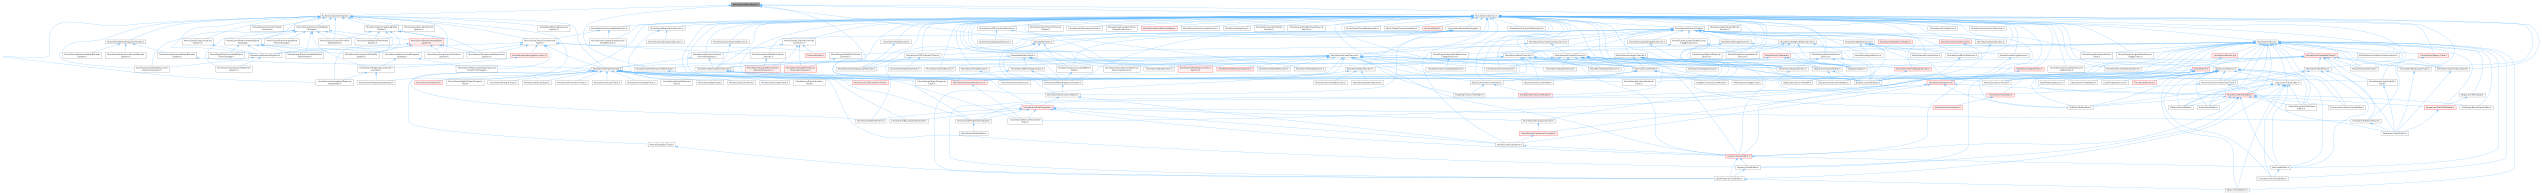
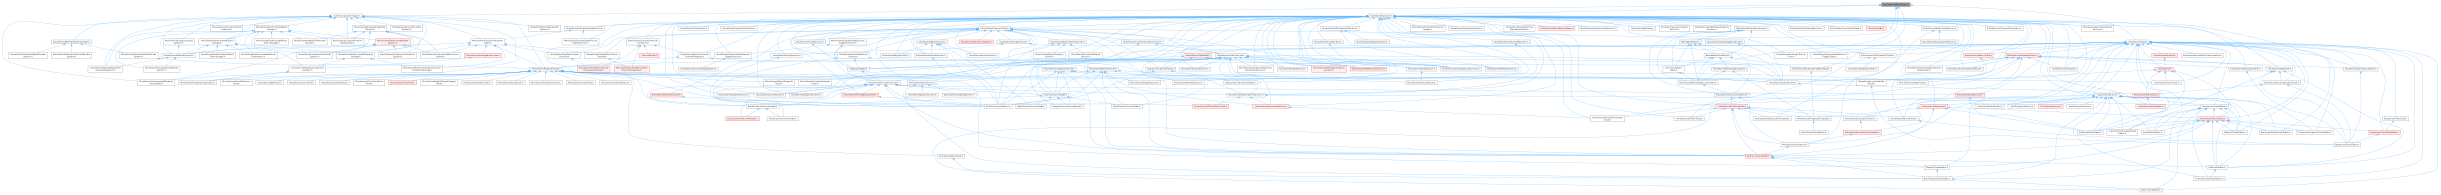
edge "ClipboardTypes.h" -> "MovieSceneDoubleChannel.h": reversed
node "MovieSceneAccumulatedBlend State.h": label "MovieSceneAccumulatedBlend State.h" -> "CollectionSystem State.h"
edge "MovieSceneCinematicShotTrack.h" -> "ISequencerSection.h": now "BindingLifetimeTrackEditor.h" -> "ISequencerSection.h"
